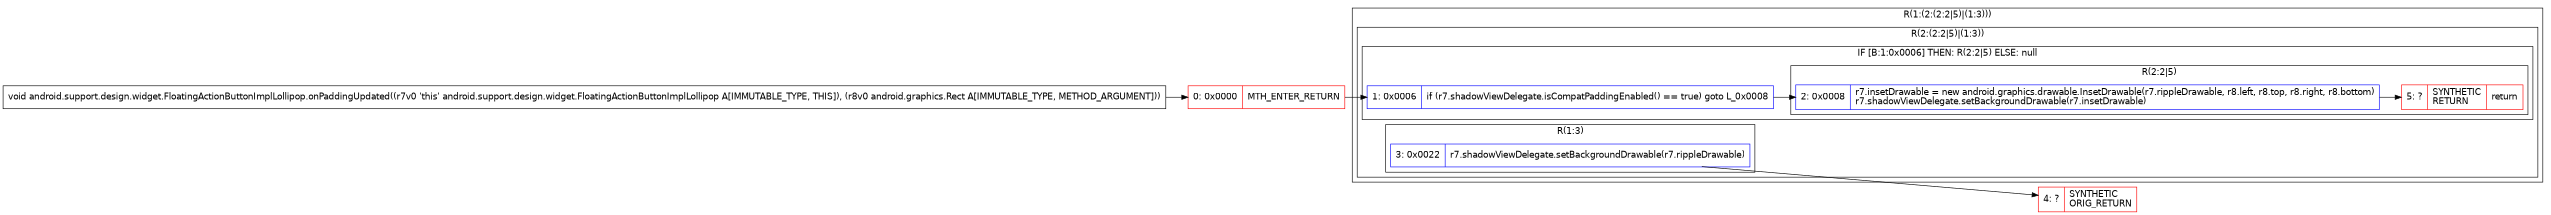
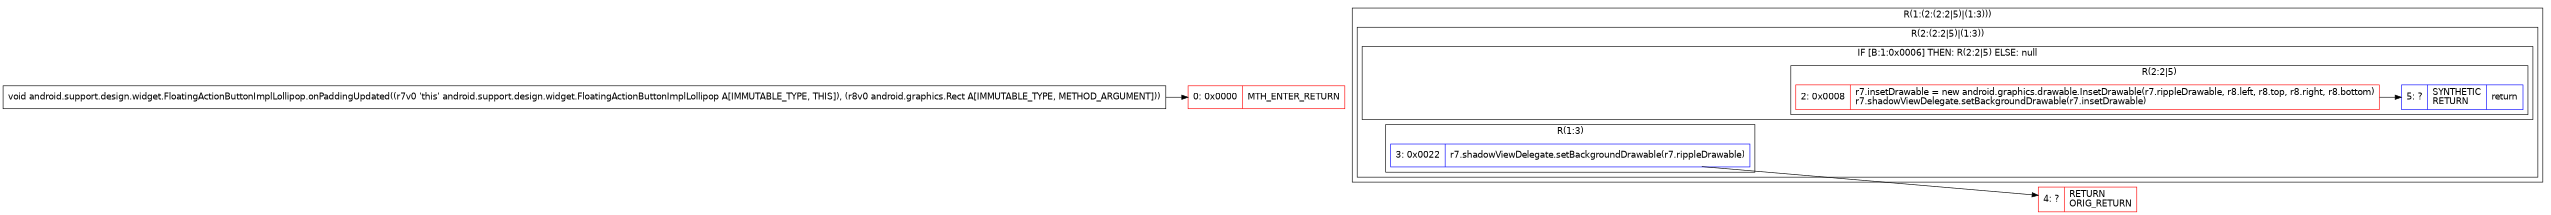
node "1: 0x0006": removed
node "2: 0x0008": color blue -> red
node "5: ?": color red -> blue
node "4: ?": text "SYNTHETIC" -> "RETURN"
